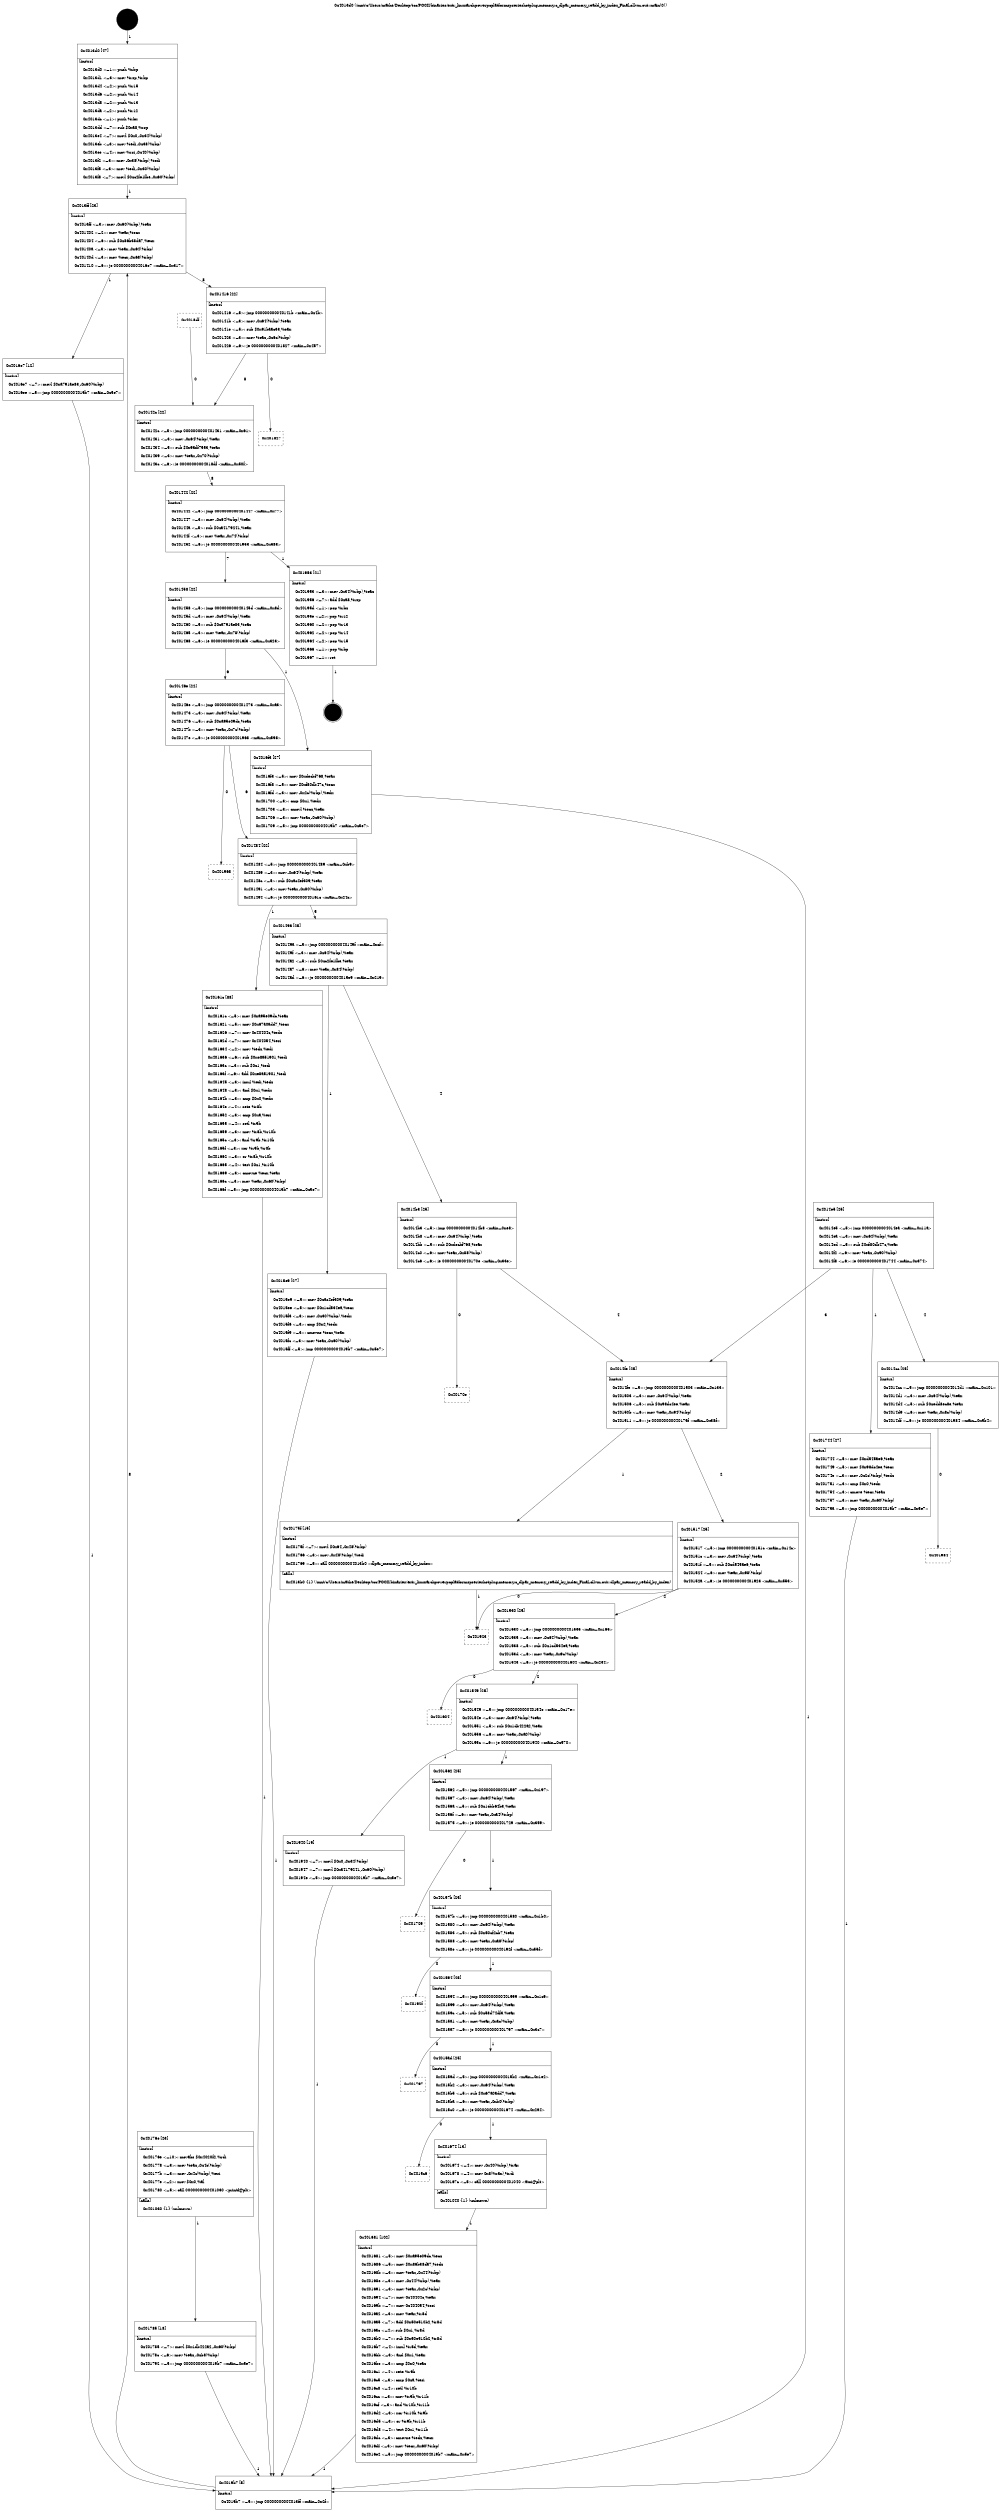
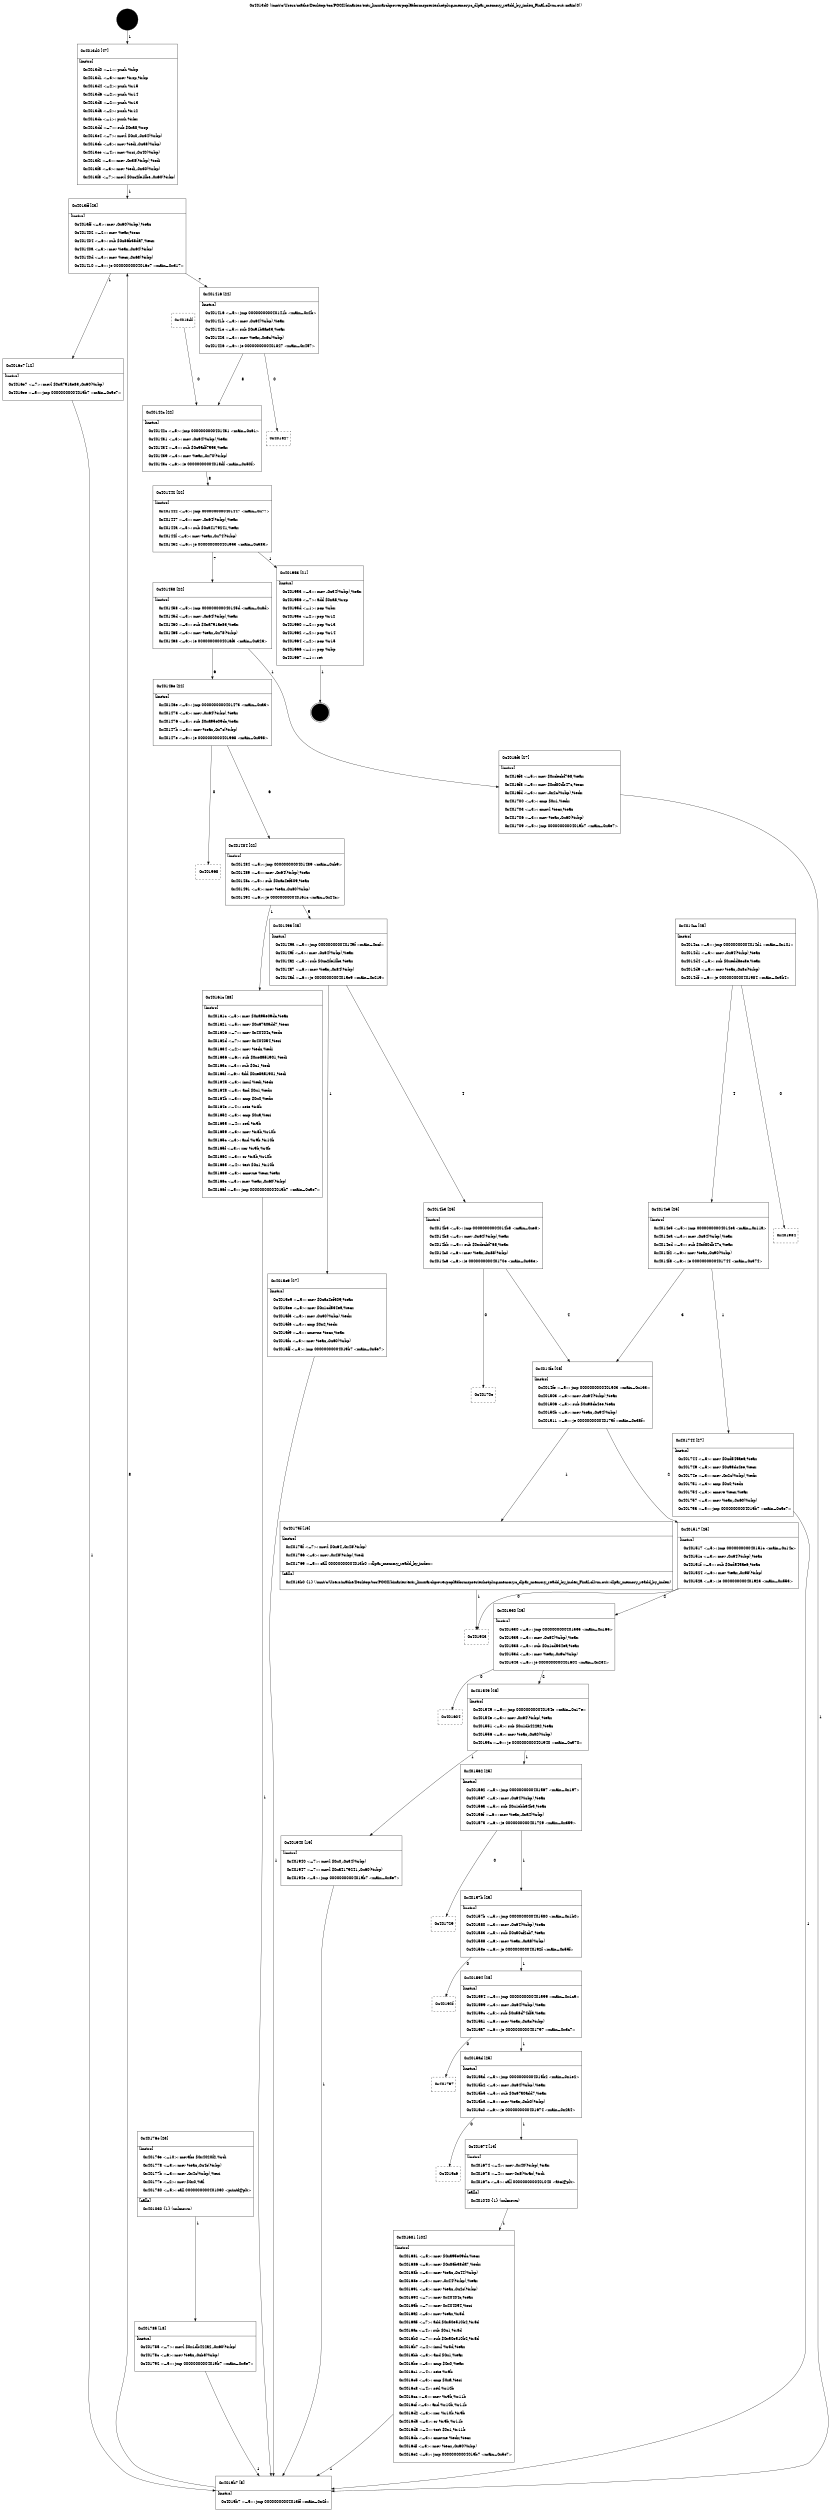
edge "0x4013ff [23]" -> "0x401416 [22]": label " 8" -> " 7"
edge "0x4014e5 [25]" -> "0x4014cc [25]": reversed
